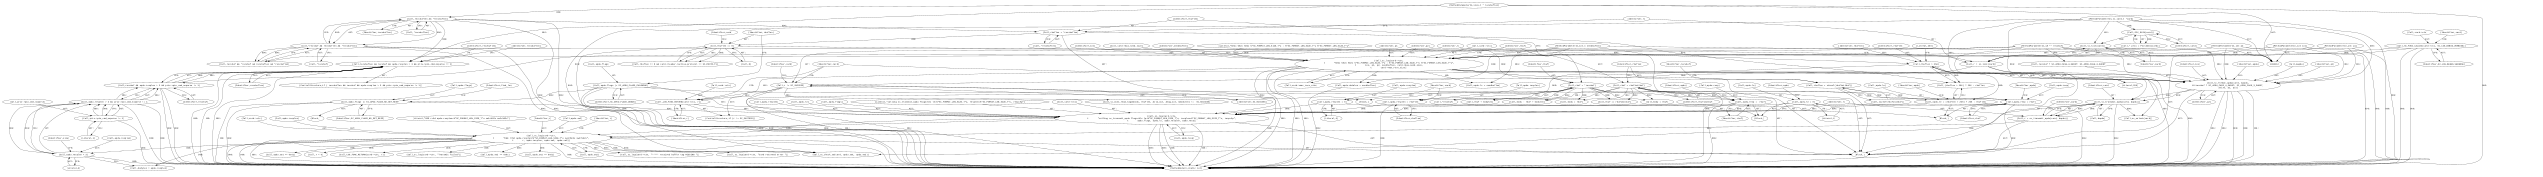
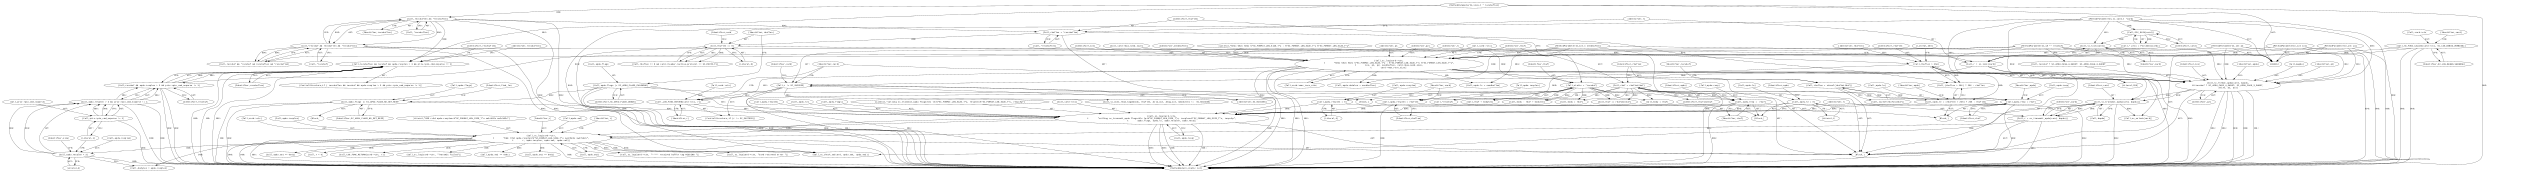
edge "(MethodParameterIn,int p1)" -> "1000112": added, label "AST:"
node "(Call,8)": label "(Call,8)" -> "(Literal,8)"
node "(Call,rbuf = *recvbuf)": label "(Call,rbuf = *recvbuf)" -> "(Call,static = *recvbuf)"
edge "(Call,apdu.resplen > 3 && priv->pin_cmd_noparse != 1)" -> "(Call,apdu.resplen > 3)": now "(Literal,1)" -> "(Call,apdu.resplen > 3)"
edge "(Call,apdu.datalen = sendbuflen)" -> "(MethodReturn,static int)": now "(Call,r = sc_transmit_apdu(card, &apdu))" -> "(MethodReturn,static int)"
